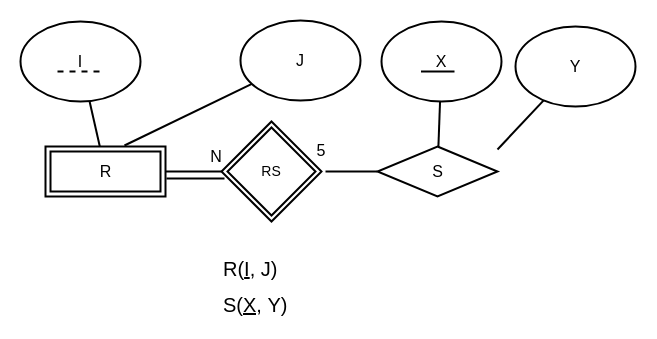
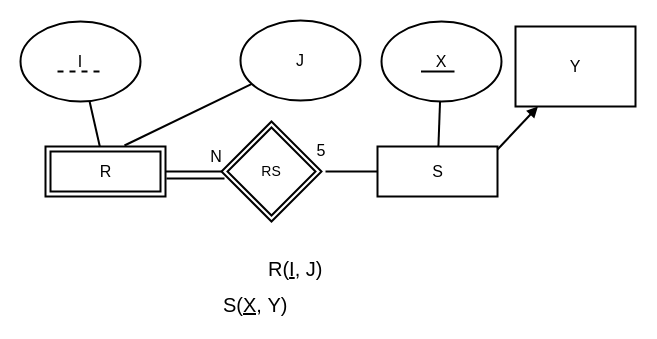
node "Y": shape ellipse -> rectangle
edge "Y" -- "S": arrowhead none -> block
node "S": shape diamond -> rectangle
node "R(I, J)": moved (259, 268) -> (304, 268)
